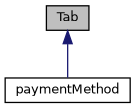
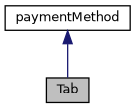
edge "paymentMethod" -> "Tab": reversed
